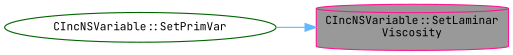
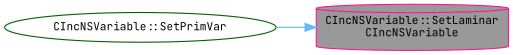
node "CIncNSVariable::SetLaminar Viscosity": label "CIncNSVariable::SetLaminar Viscosity" -> "CIncNSVariable::SetLaminar CIncNSVariable"
